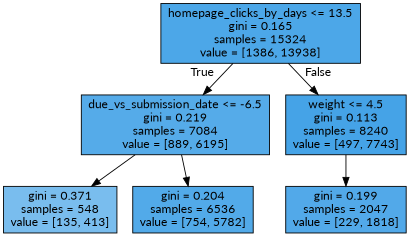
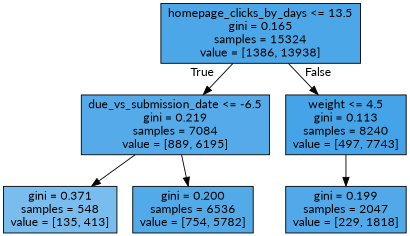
node "gini = 0.204 samples = 6536 value = [754, 5782]": label "gini = 0.204 samples = 6536 value = [754, 5782]" -> "gini = 0.200 samples = 6536 value = [754, 5782]"
